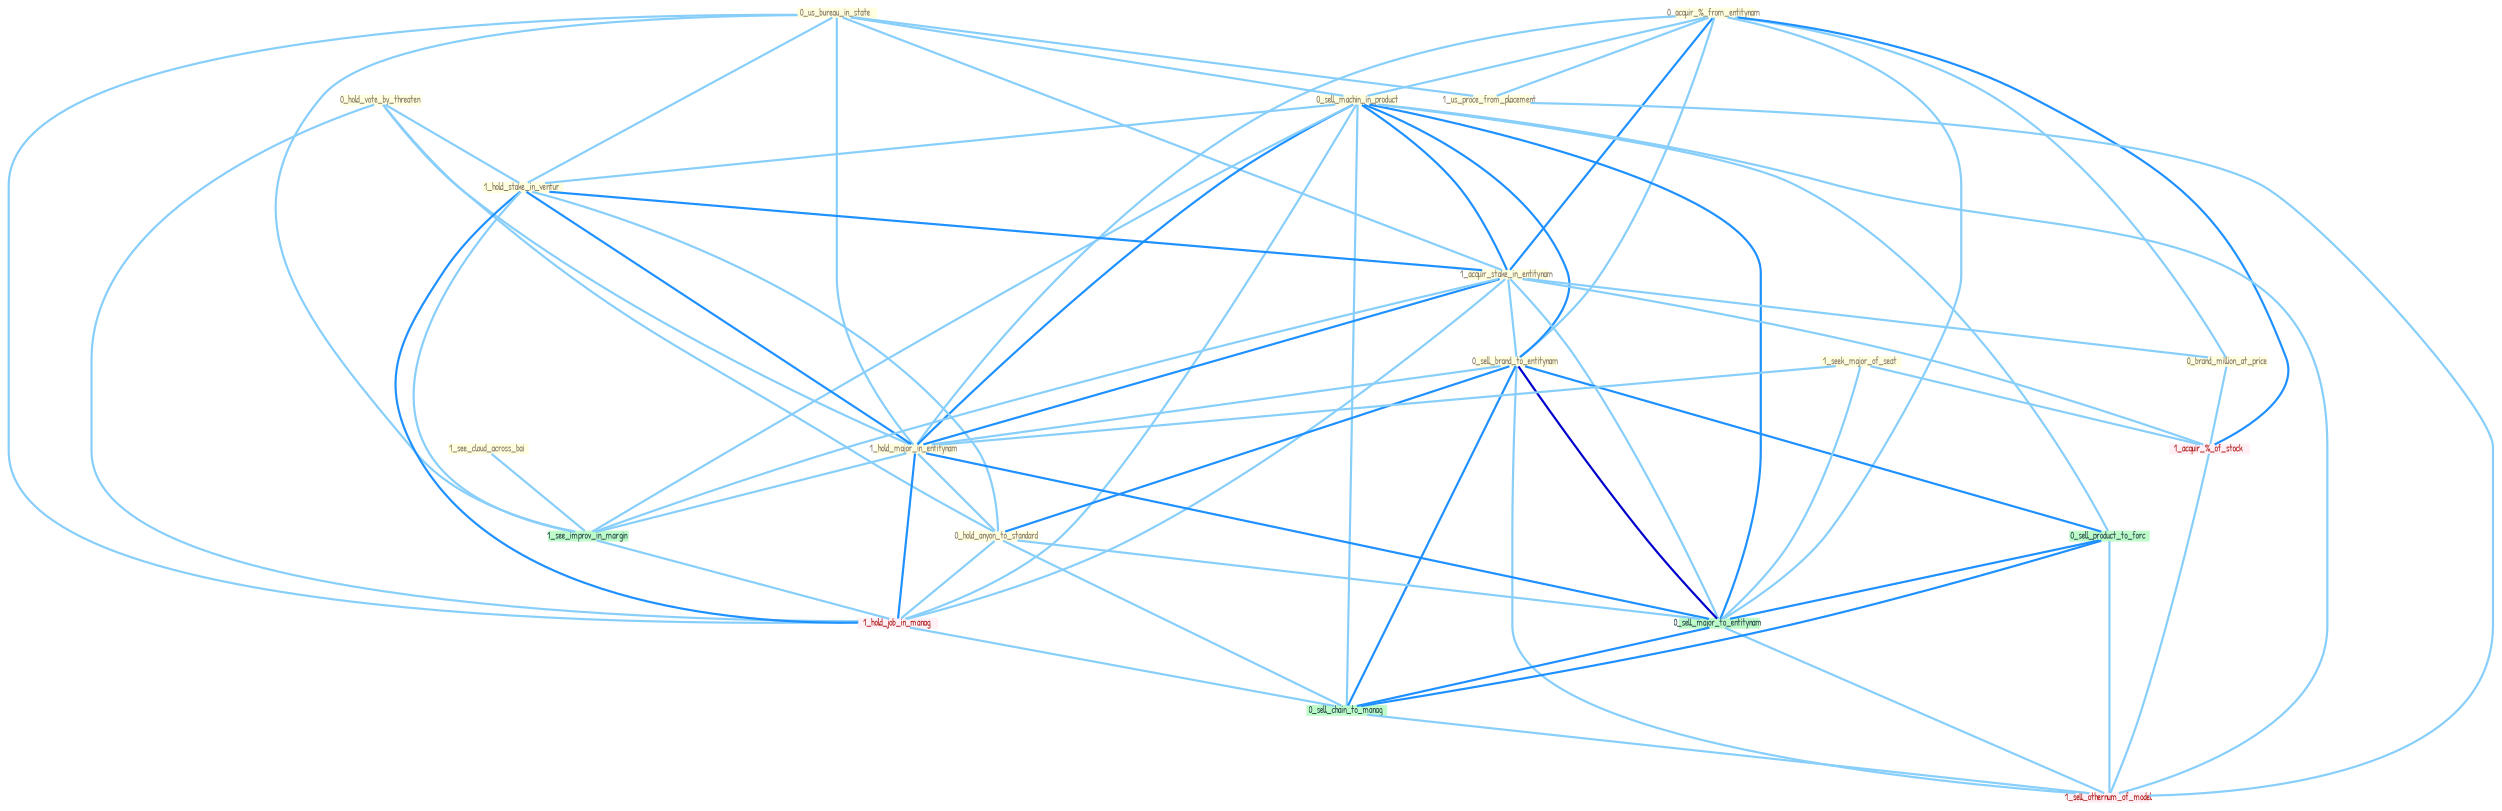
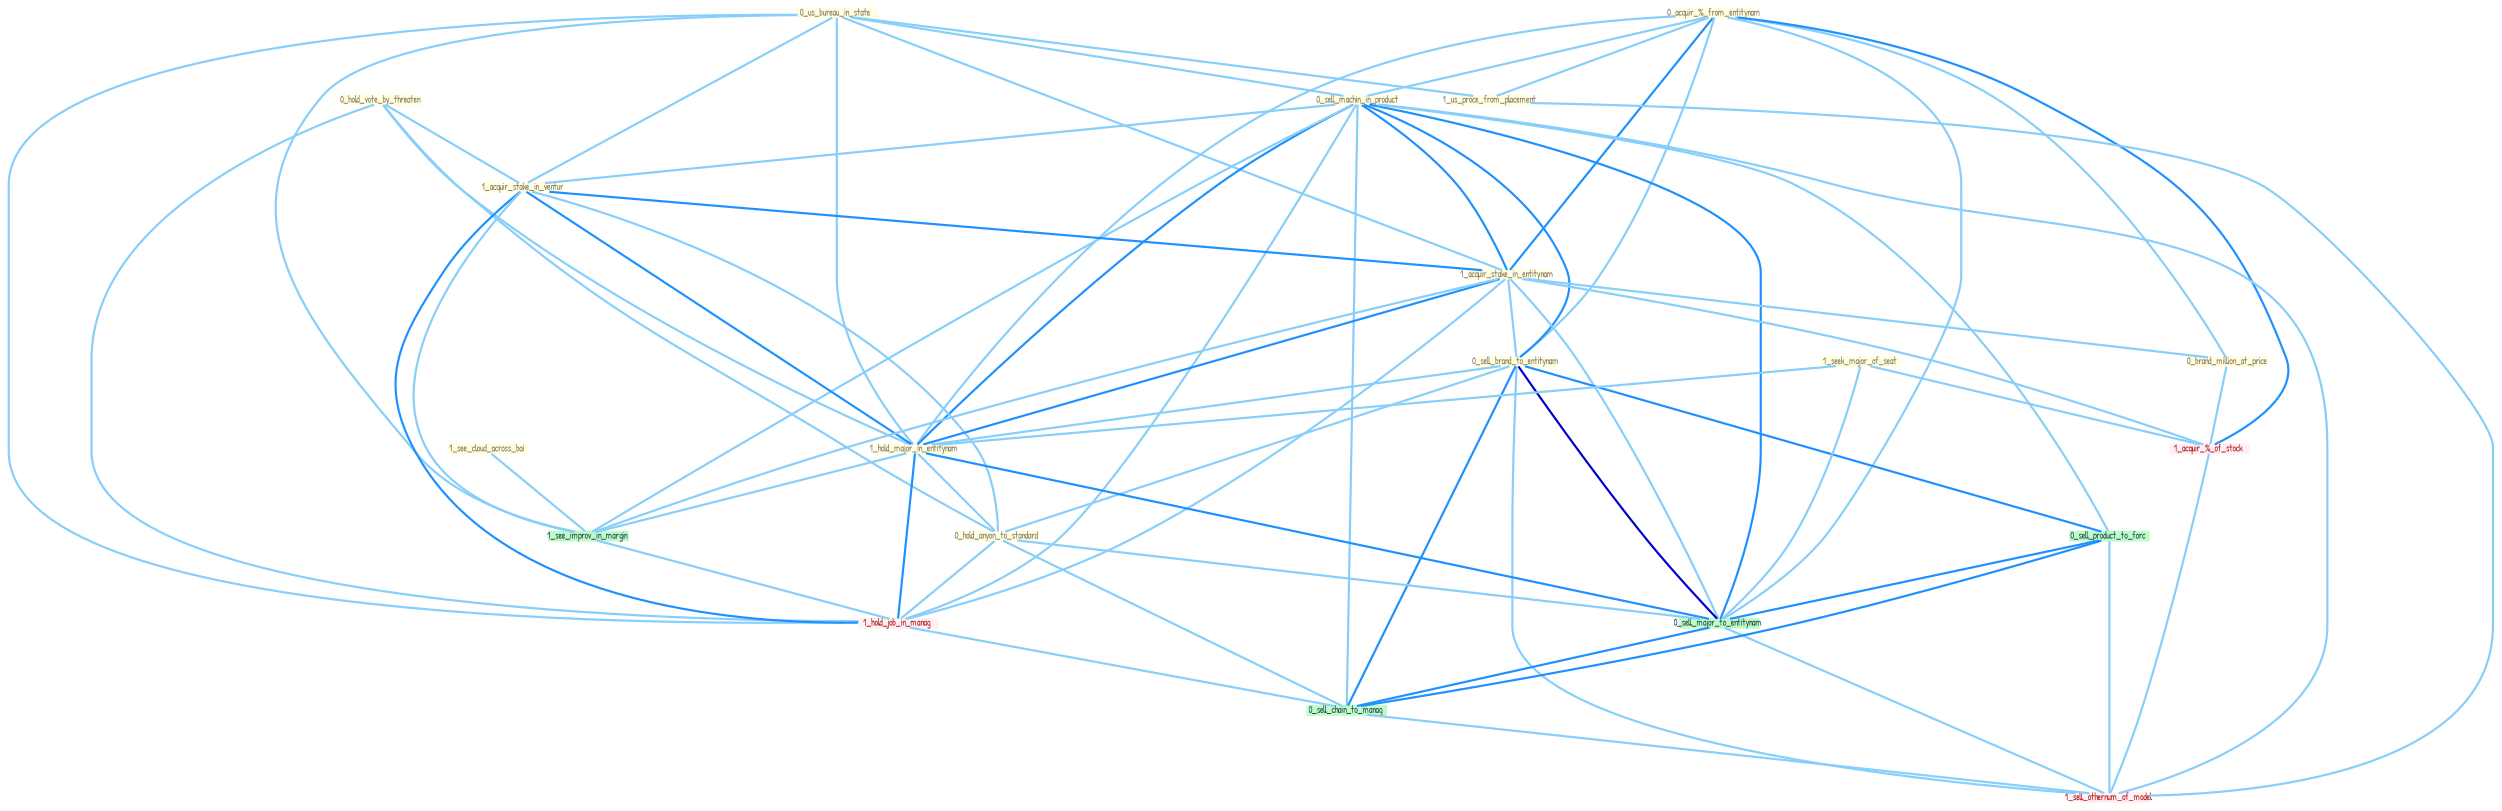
node "1_hold_stake_in_ventur": label "1_hold_stake_in_ventur" -> "1_acquir_stake_in_ventur"
edge "0_sell_brand_to_entitynam" -- "0_hold_anyon_to_standard": color #1e90ff -> #87cefa
